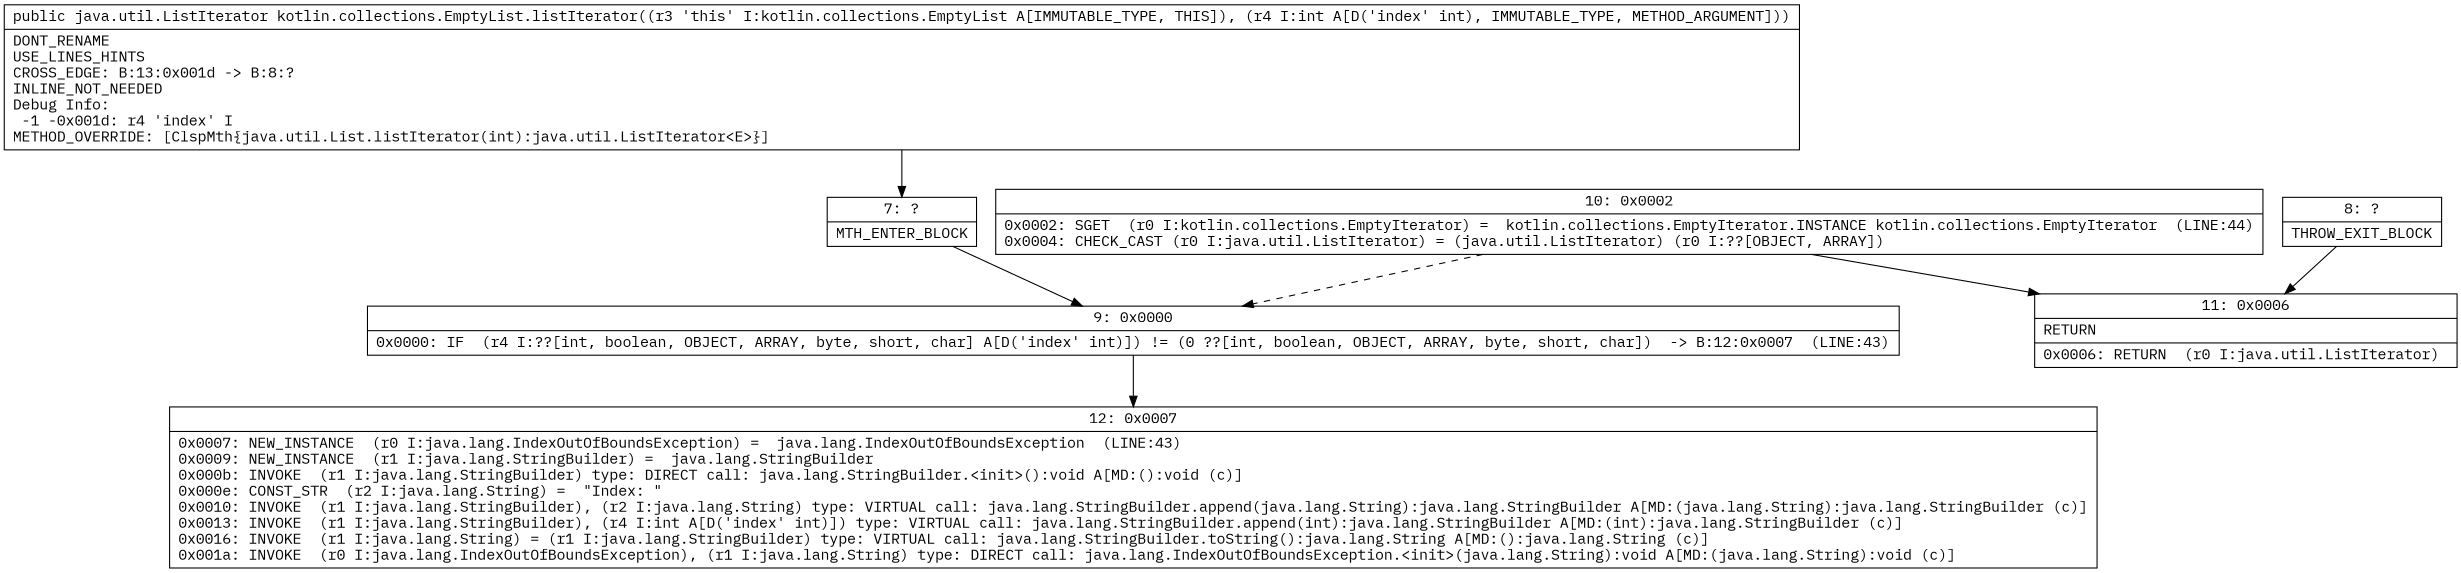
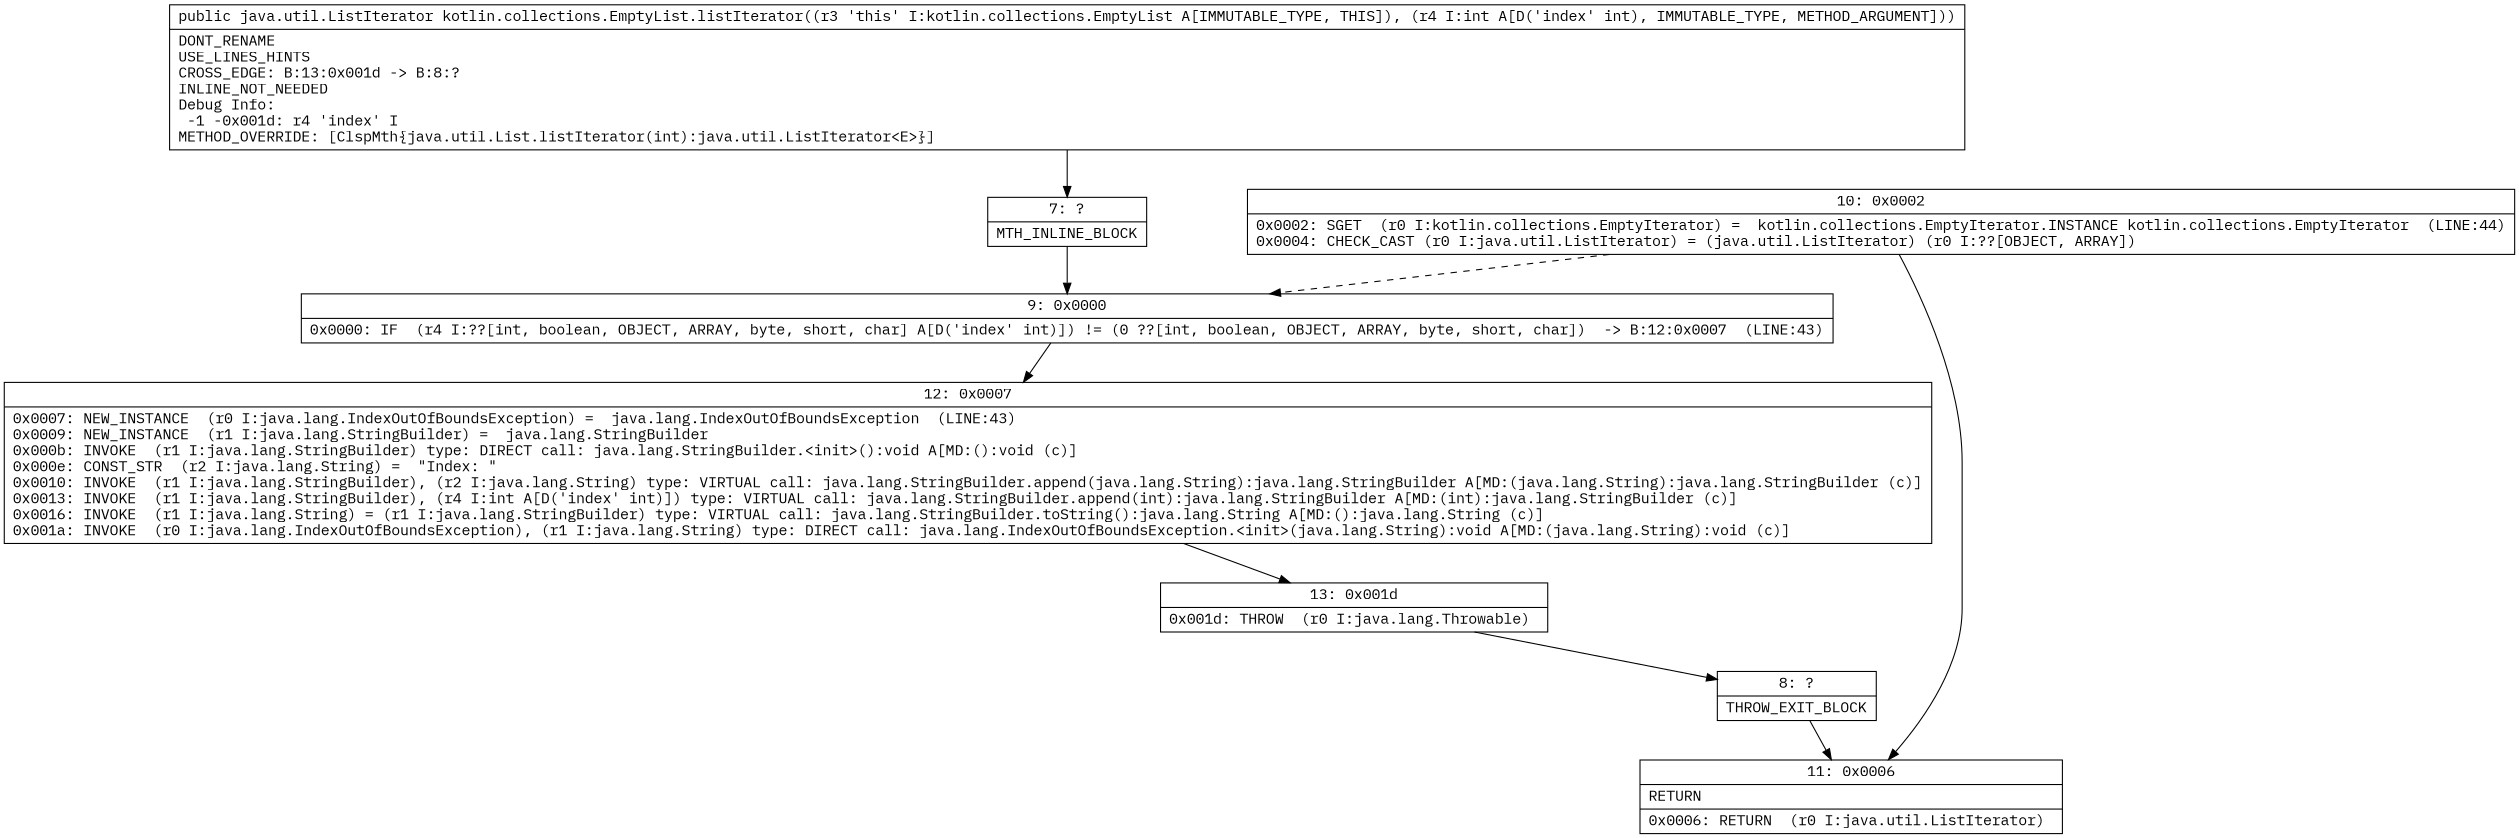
node "7: ?": text "MTH_ENTER_BLOCK" -> "MTH_INLINE_BLOCK"
node "13: 0x001d": added
